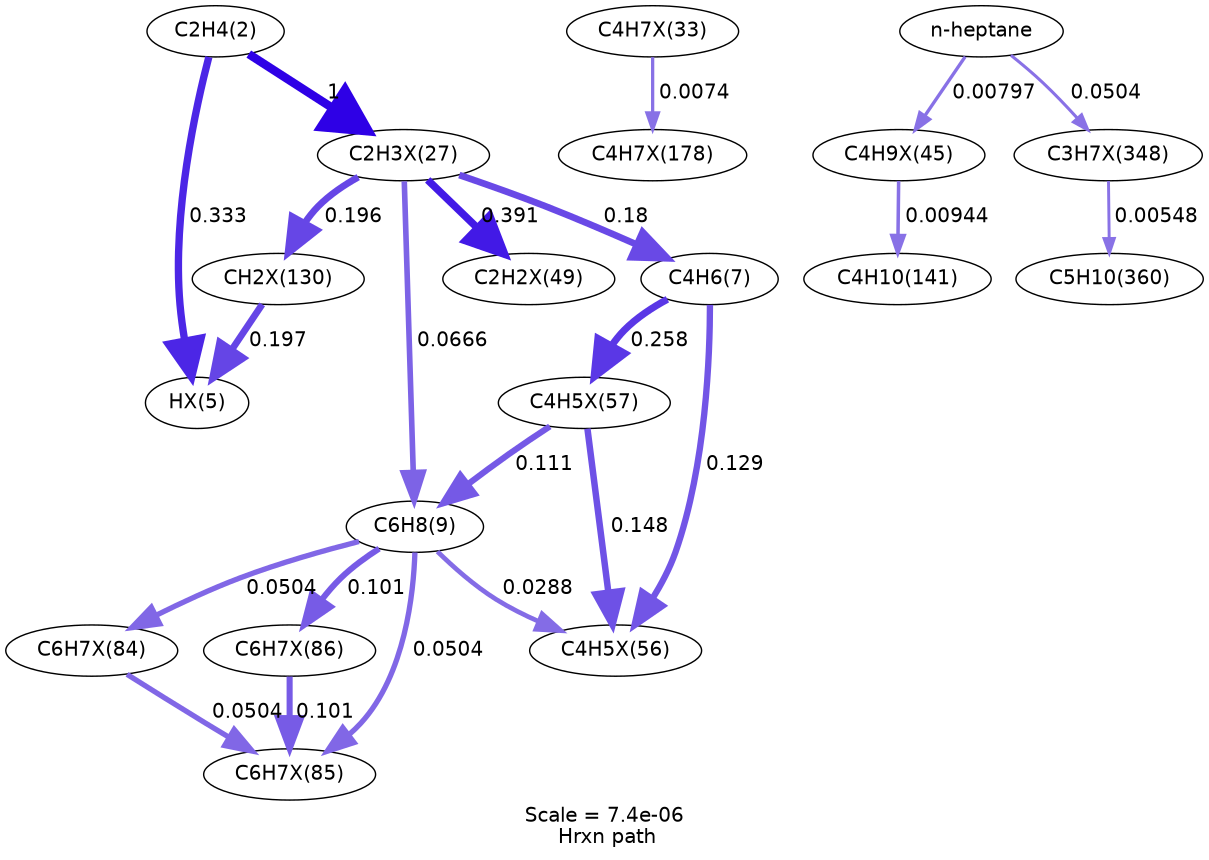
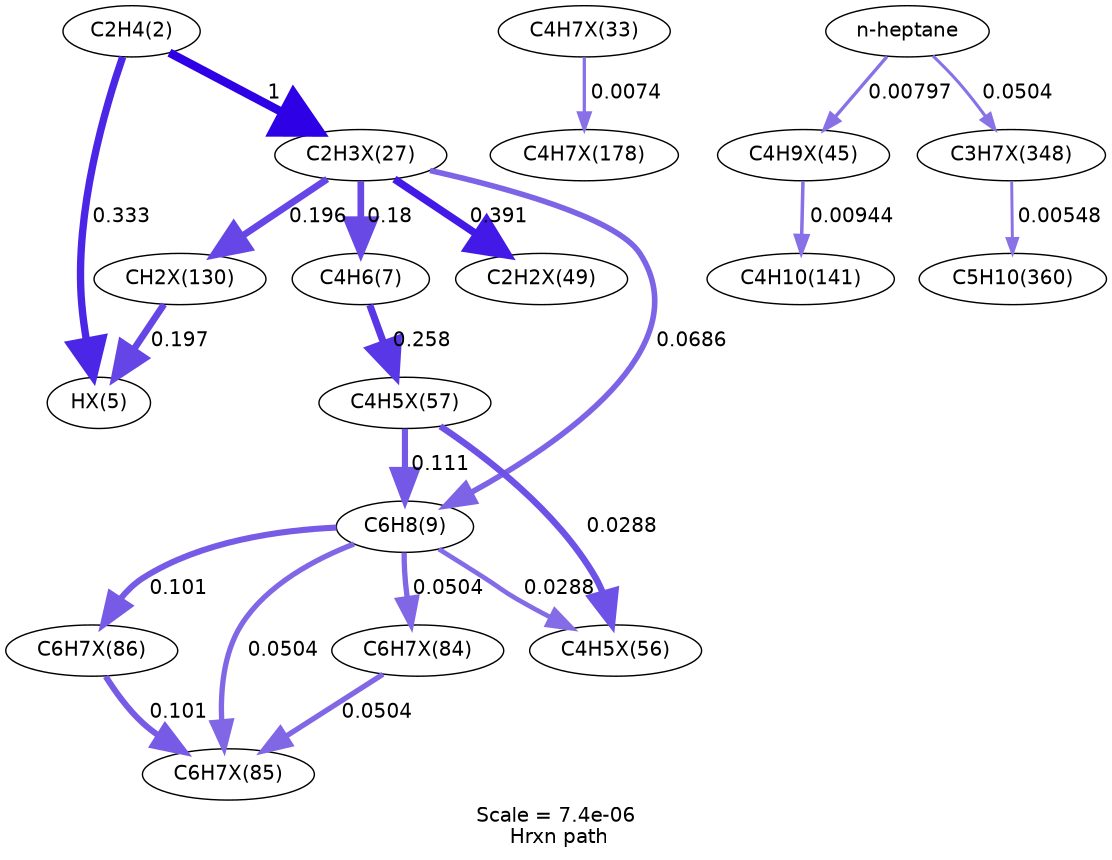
edge "C2H3X(27)" -> "C6H8(9)": label " 0.0666" -> " 0.0686"
edge "C4H6(7)" -> "C4H5X(56)": removed, label "0.129"
edge "C4H5X(57)" -> "C4H5X(56)": label " 0.148" -> " 0.0288"
